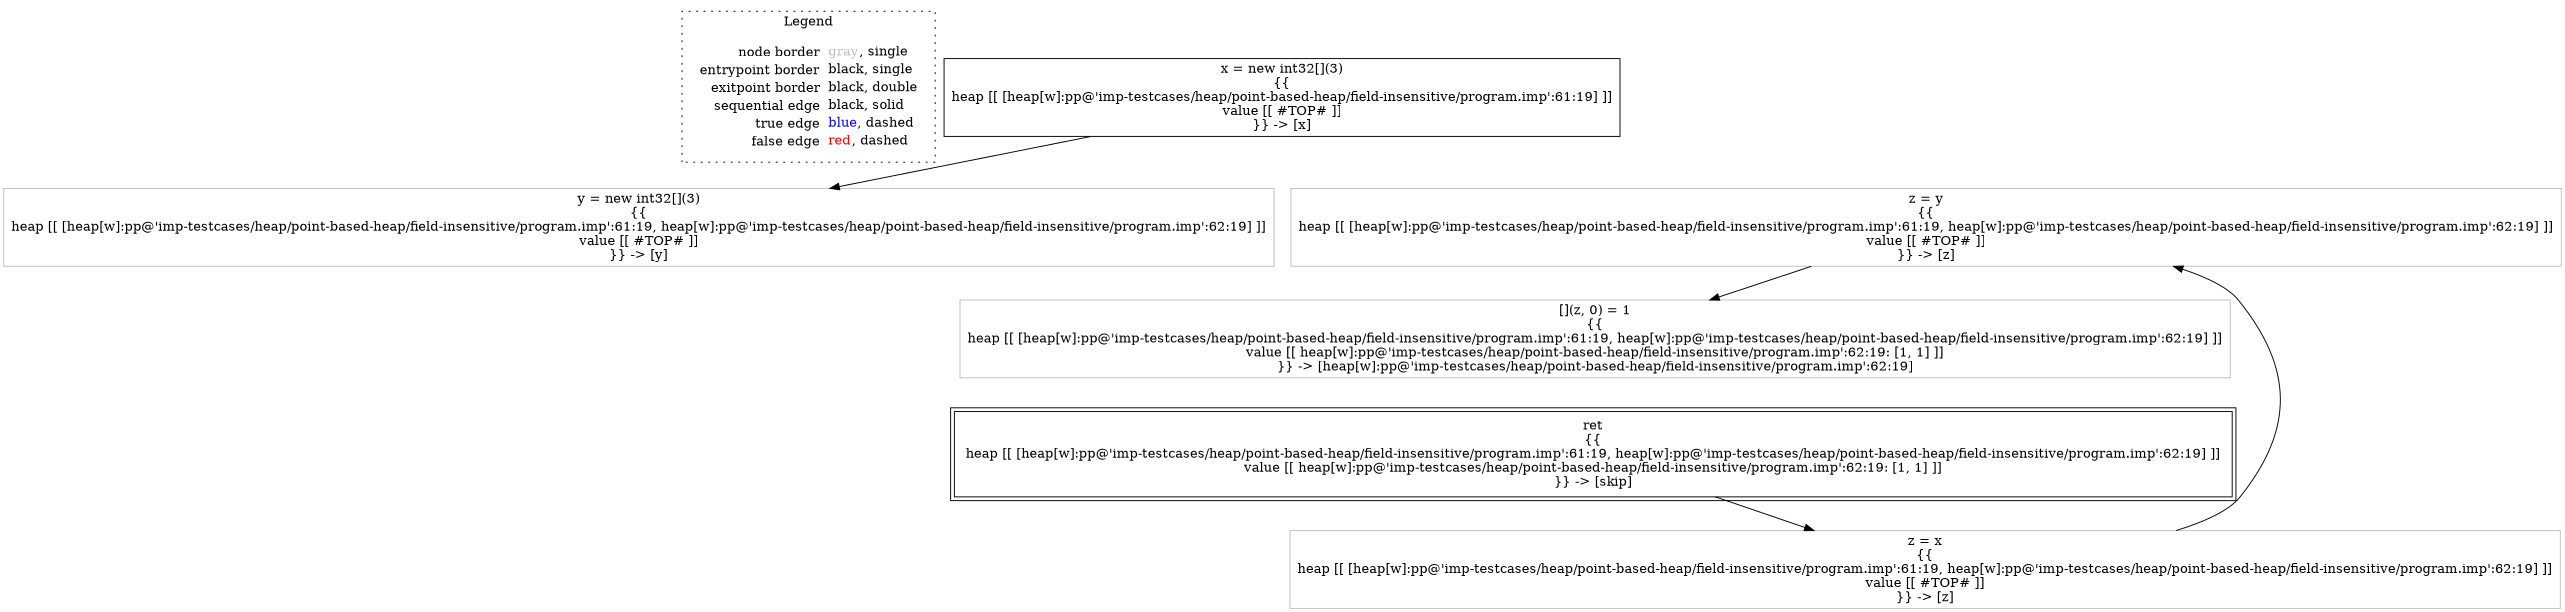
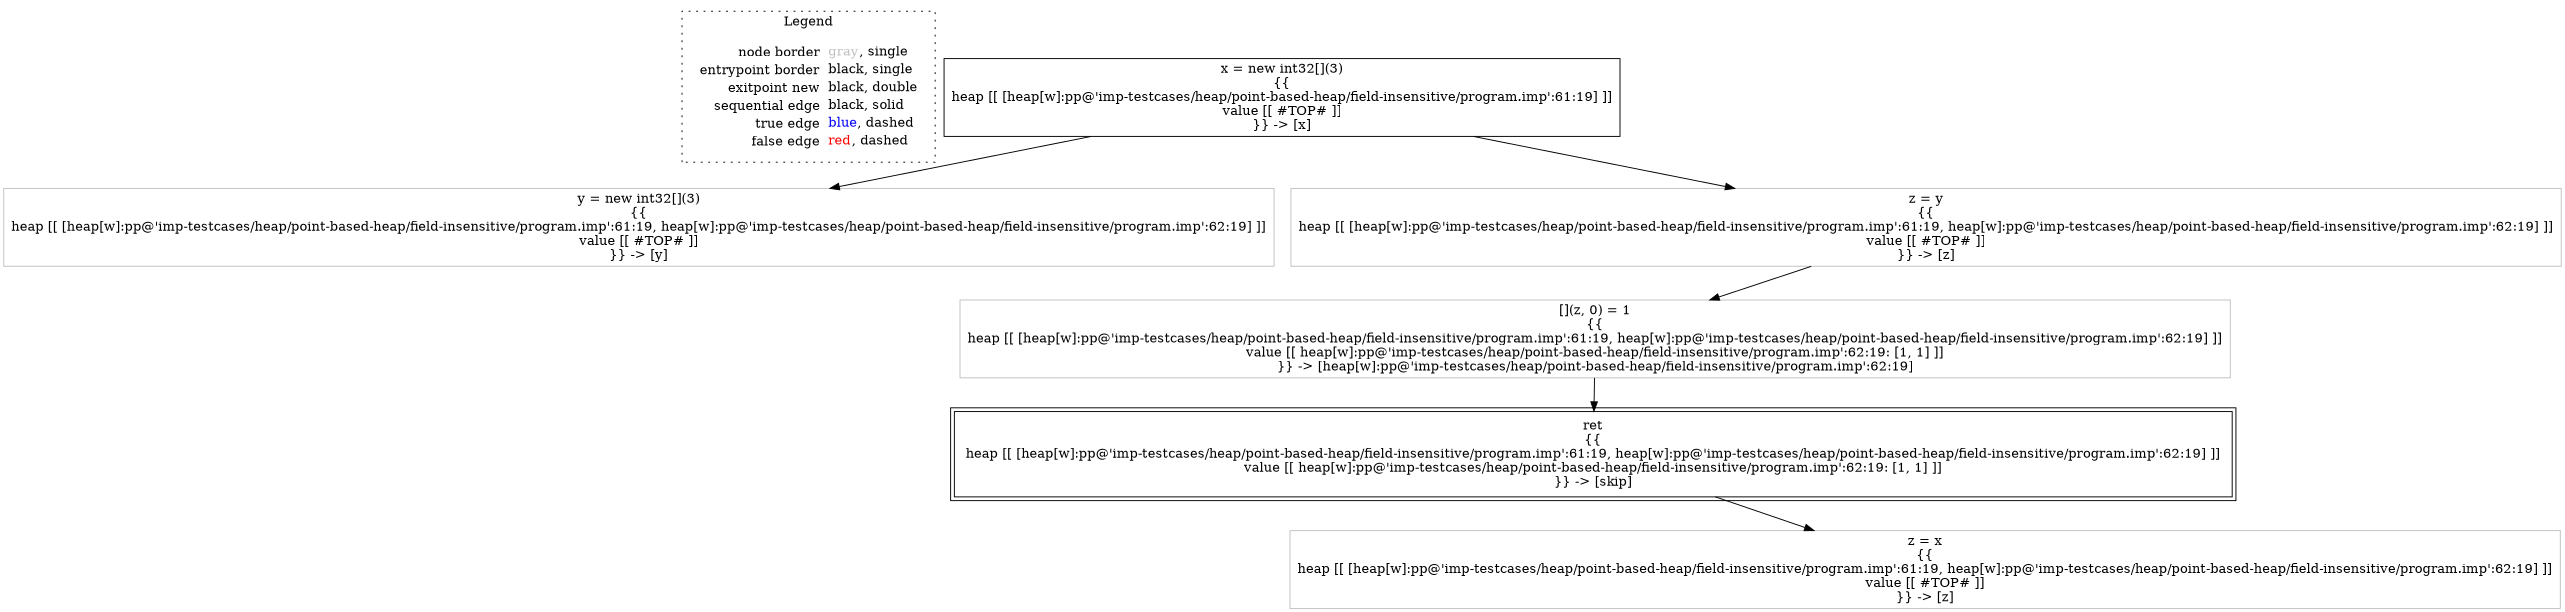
node "node border": text "exitpoint border" -> "exitpoint new"
edge "[](z, 0) = 1" -> "ret": added
edge "z = x" -> "z = y": now "x = new int32[](3)" -> "z = y"
